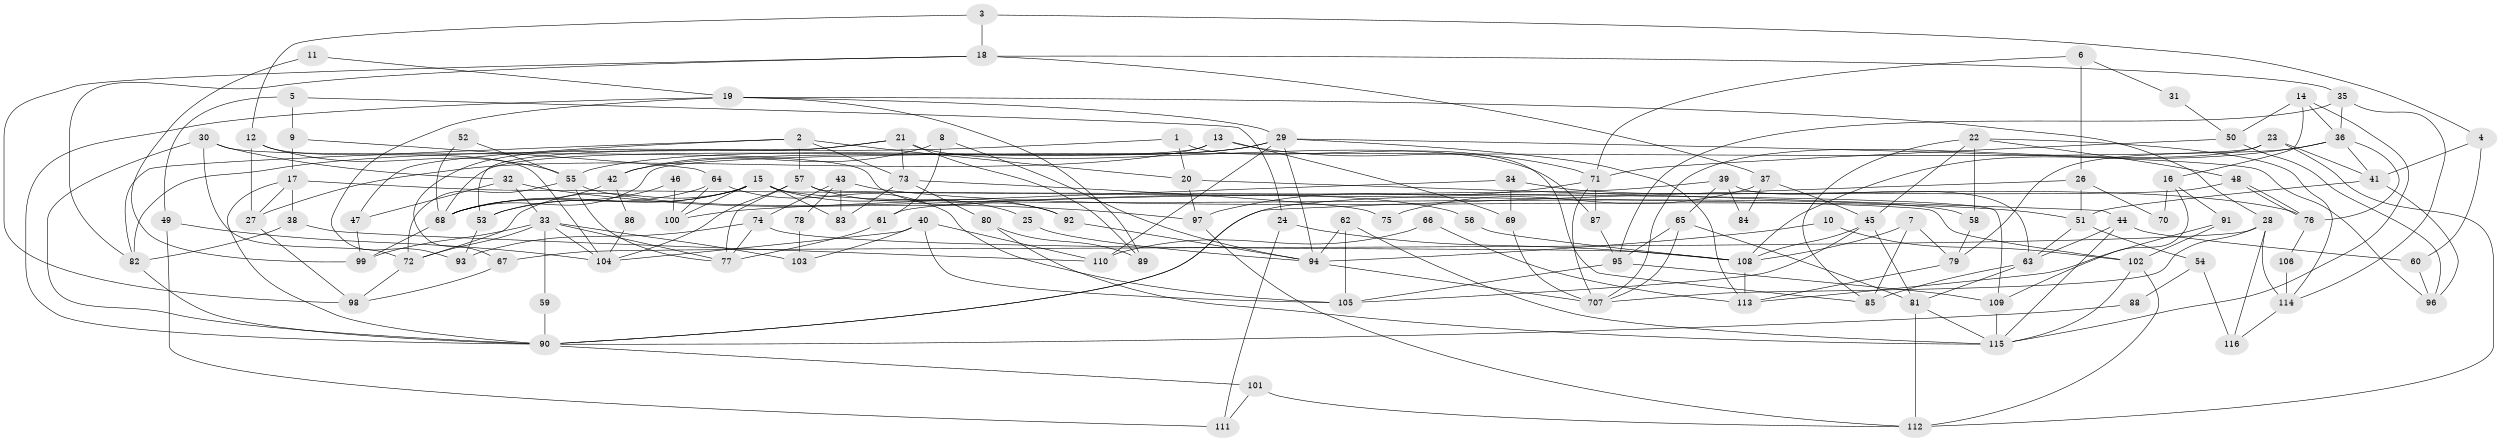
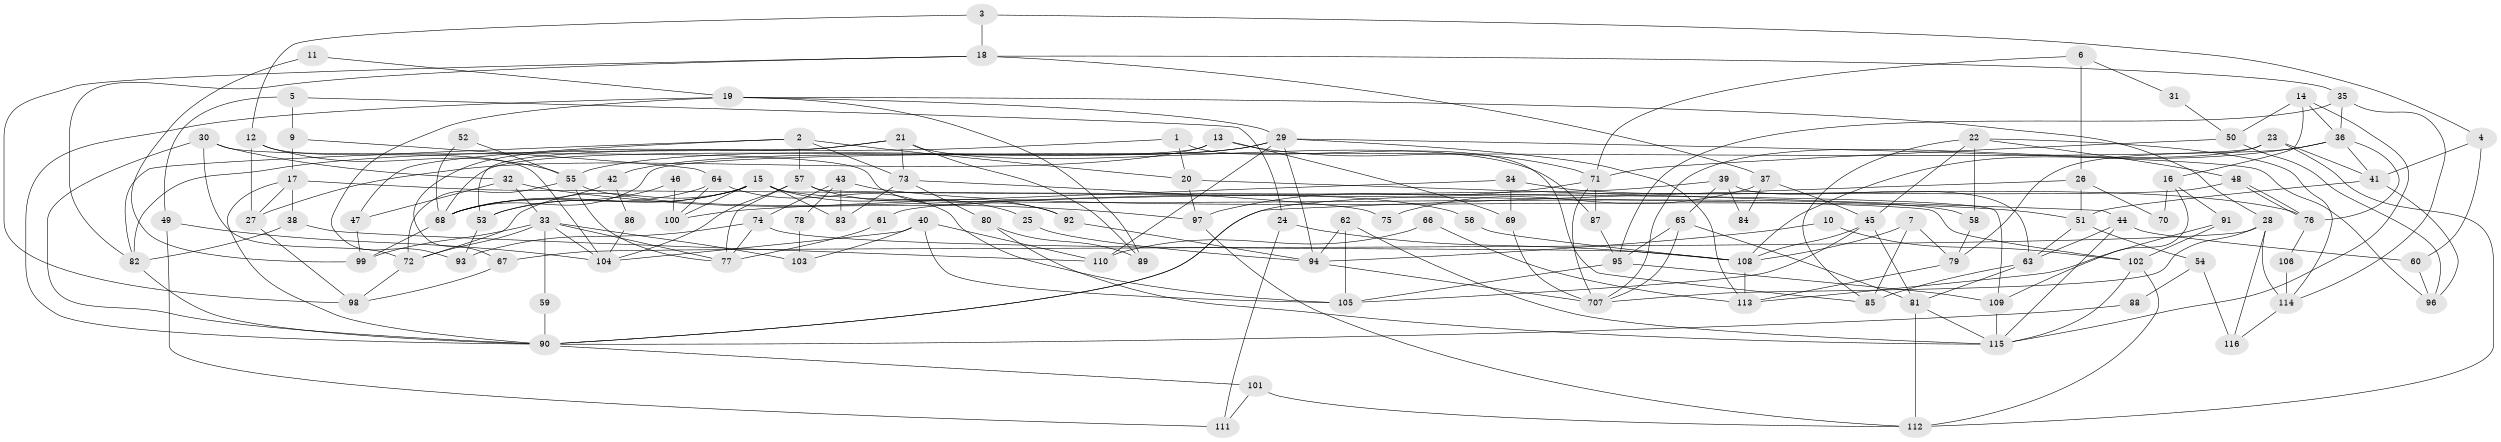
node "8": removed
